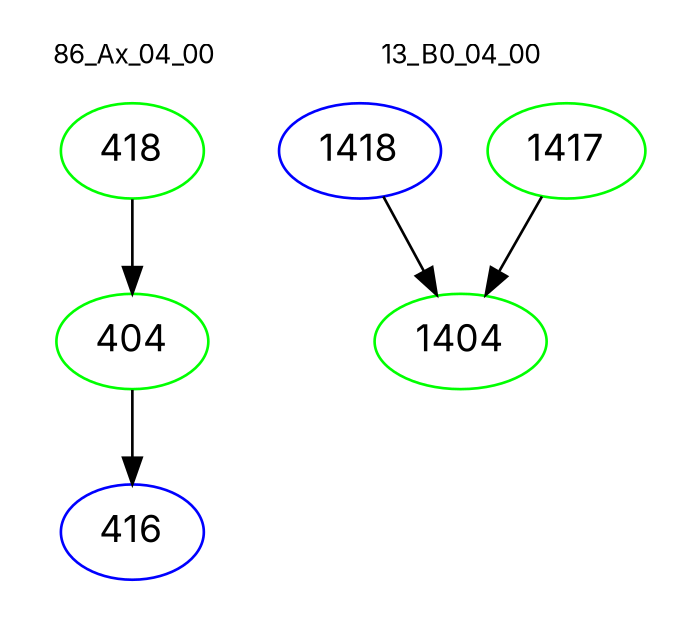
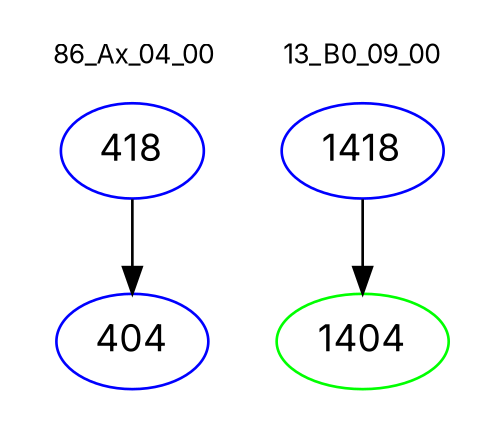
cluster "13_B0_04_00": label "13_B0_04_00" -> "13_B0_09_00"
node "418": color green -> blue
node "1417": removed
node "404": color green -> blue
node "416": removed
